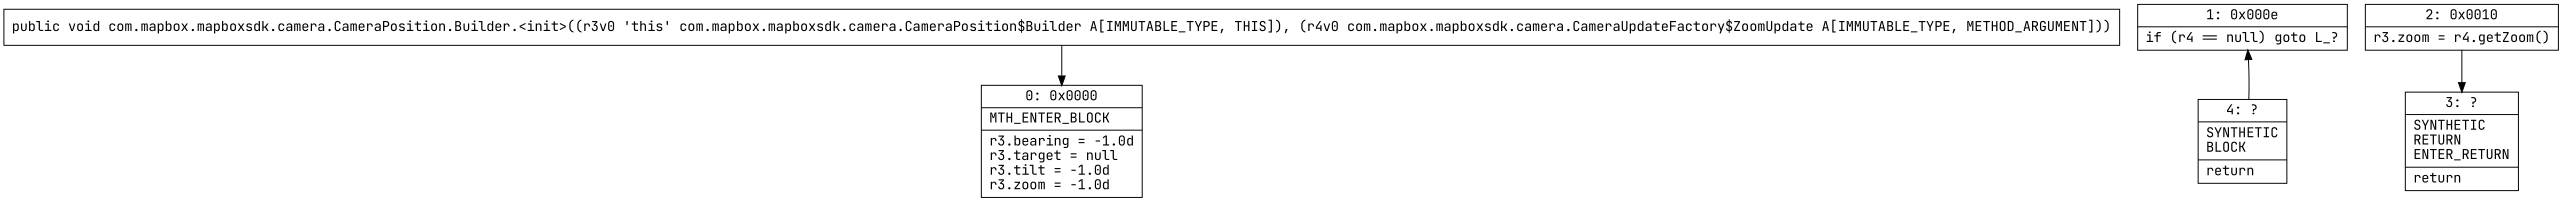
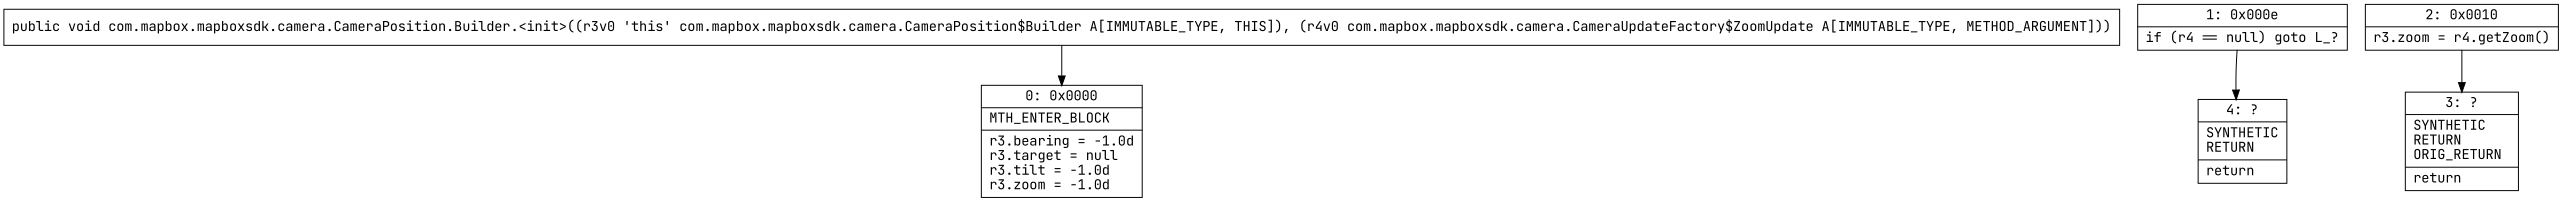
edge "4: ?" -> "1: 0x000e": reversed
node "4: ?": text "BLOCK" -> "RETURN"
node "3: ?": text "ENTER_RETURN" -> "ORIG_RETURN"
